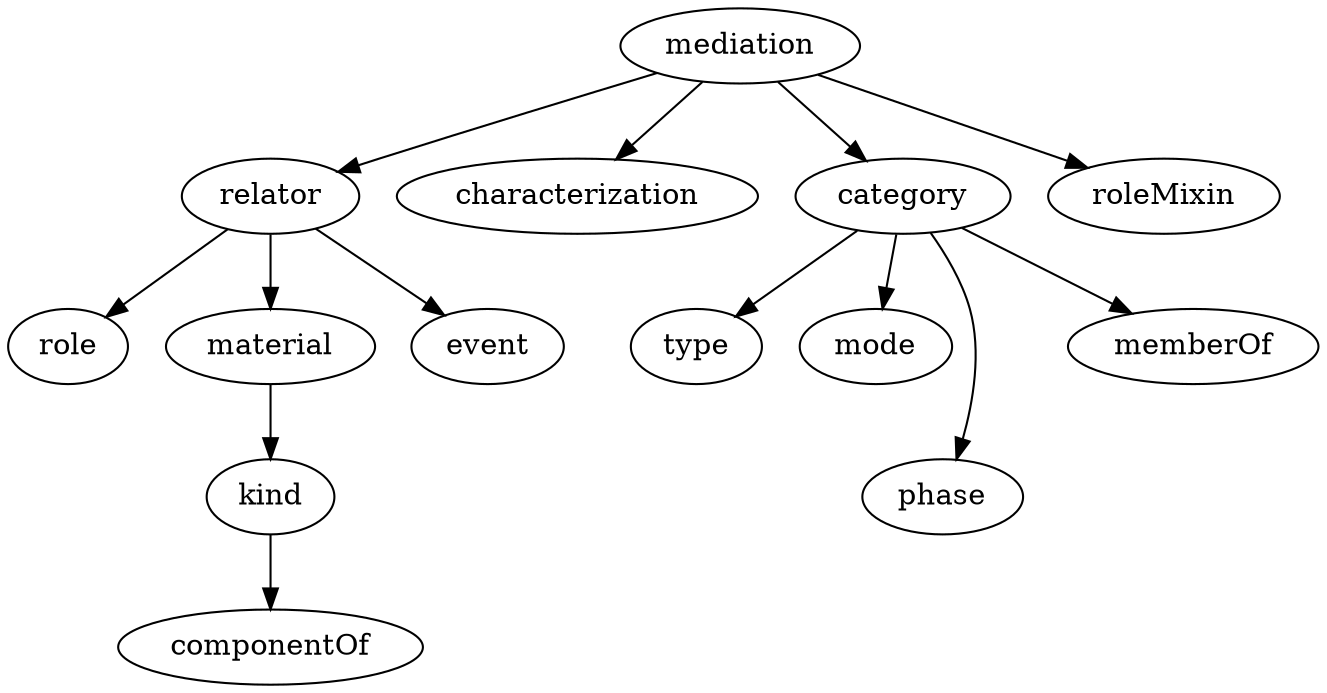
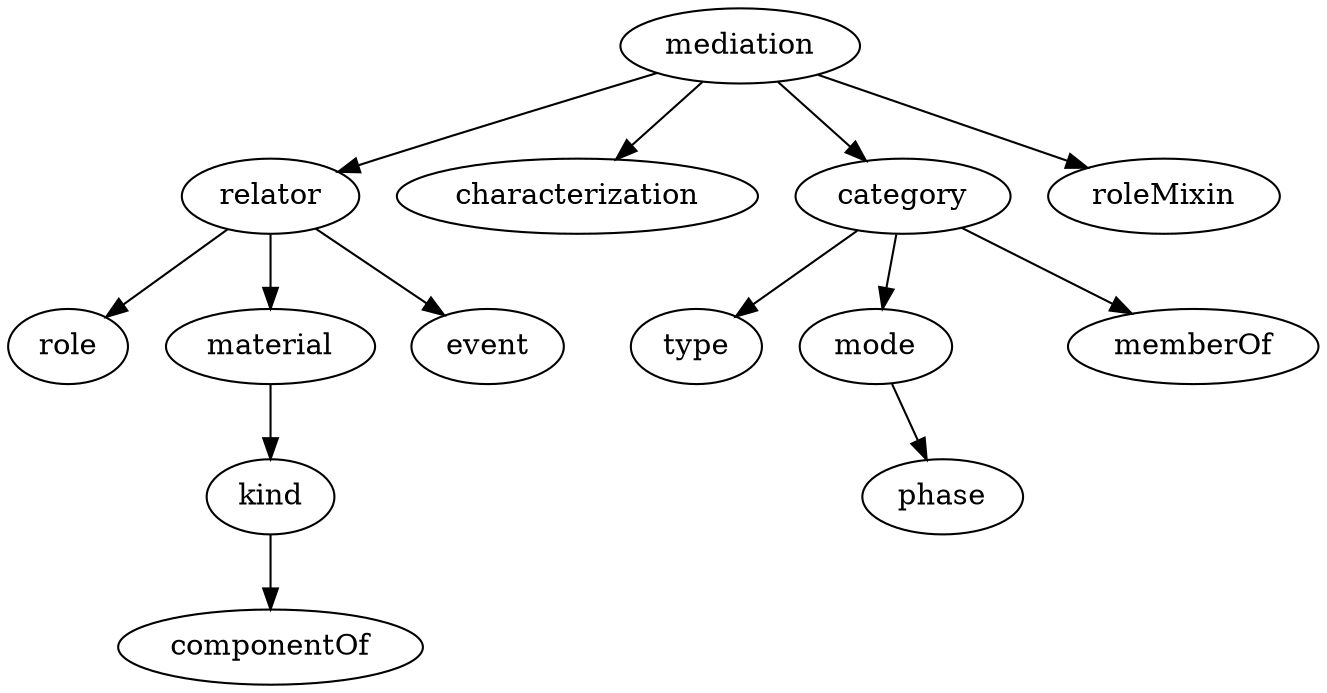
edge "category" -> "phase": now "mode" -> "phase"
